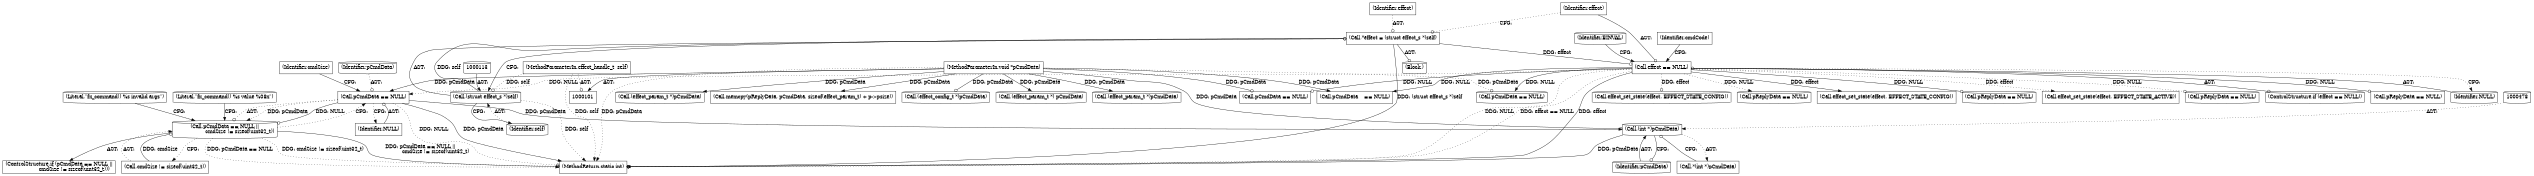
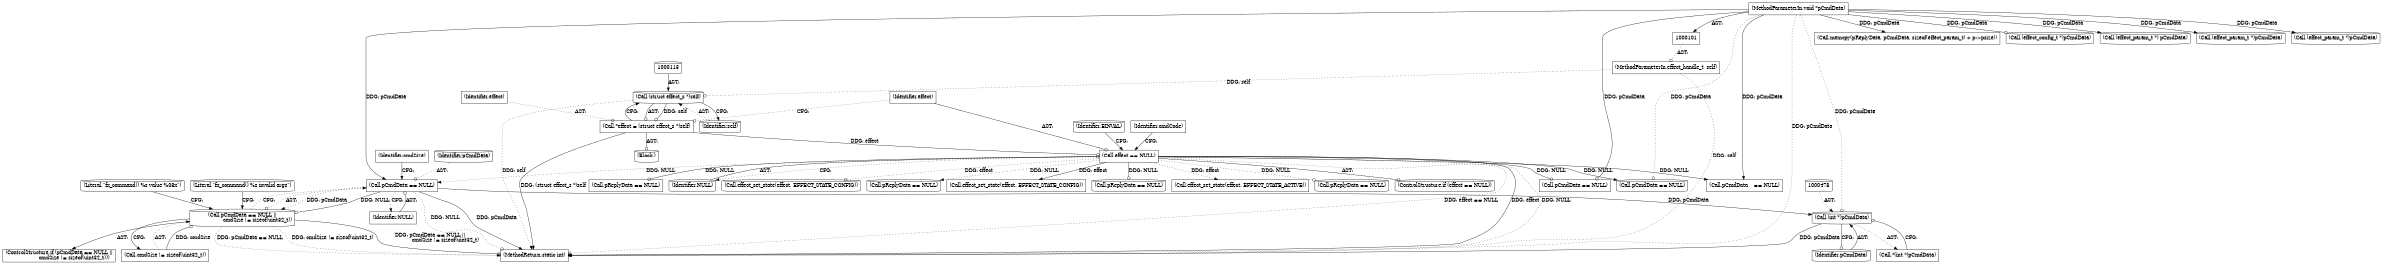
edge "(MethodParameterIn,effect_handle_t  self)" -> "1000101": reversed
edge "(MethodParameterIn,void *pCmdData)" -> "(Call,(int *)pCmdData)": style solid -> dotted
edge "(Call,pCmdData == NULL || cmdSize != sizeof(uint32_t))" -> "(Call,cmdSize != sizeof(uint32_t))": style dotted -> solid
